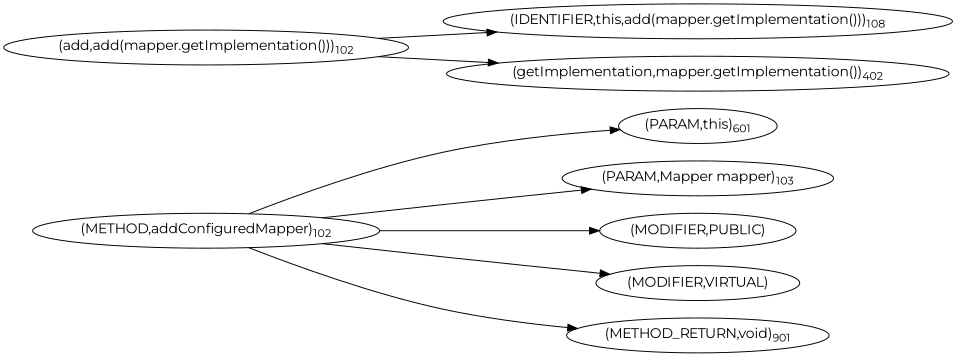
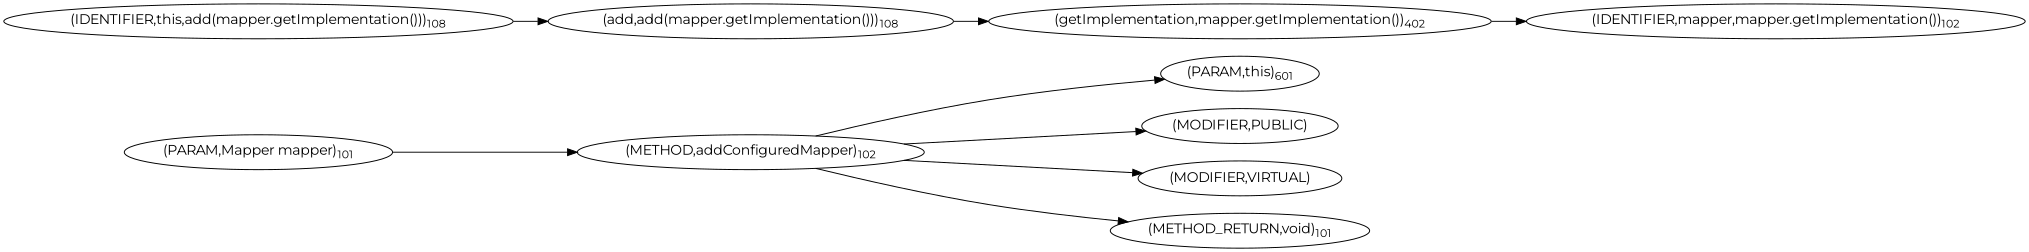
node "(IDENTIFIER,mapper,mapper.getImplementation())": added
edge "(add,add(mapper.getImplementation()))" -> "(IDENTIFIER,this,add(mapper.getImplementation()))": reversed
node "(add,add(mapper.getImplementation()))": text "102" -> "108"
node "(PARAM,Mapper mapper)": text "103" -> "101"
edge "(METHOD,addConfiguredMapper)" -> "(PARAM,Mapper mapper)": reversed
node "(METHOD_RETURN,void)": text "901" -> "101"
